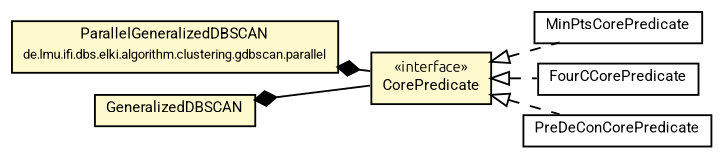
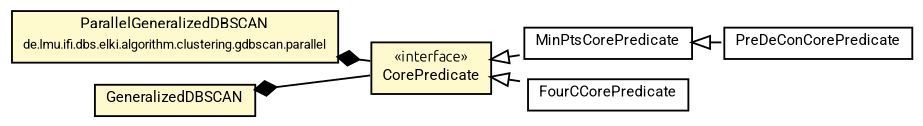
edge "PreDeConCorePredicate" -> "CorePredicate": now "PreDeConCorePredicate" -> "MinPtsCorePredicate"
